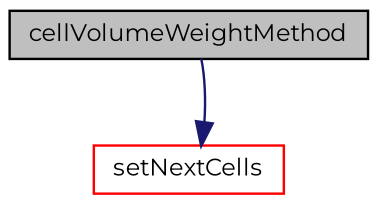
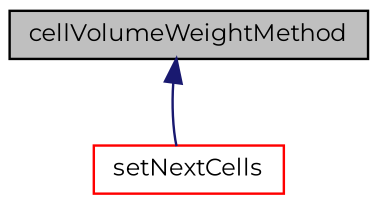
edge "cellVolumeWeightMethod" -> "setNextCells": reversed
